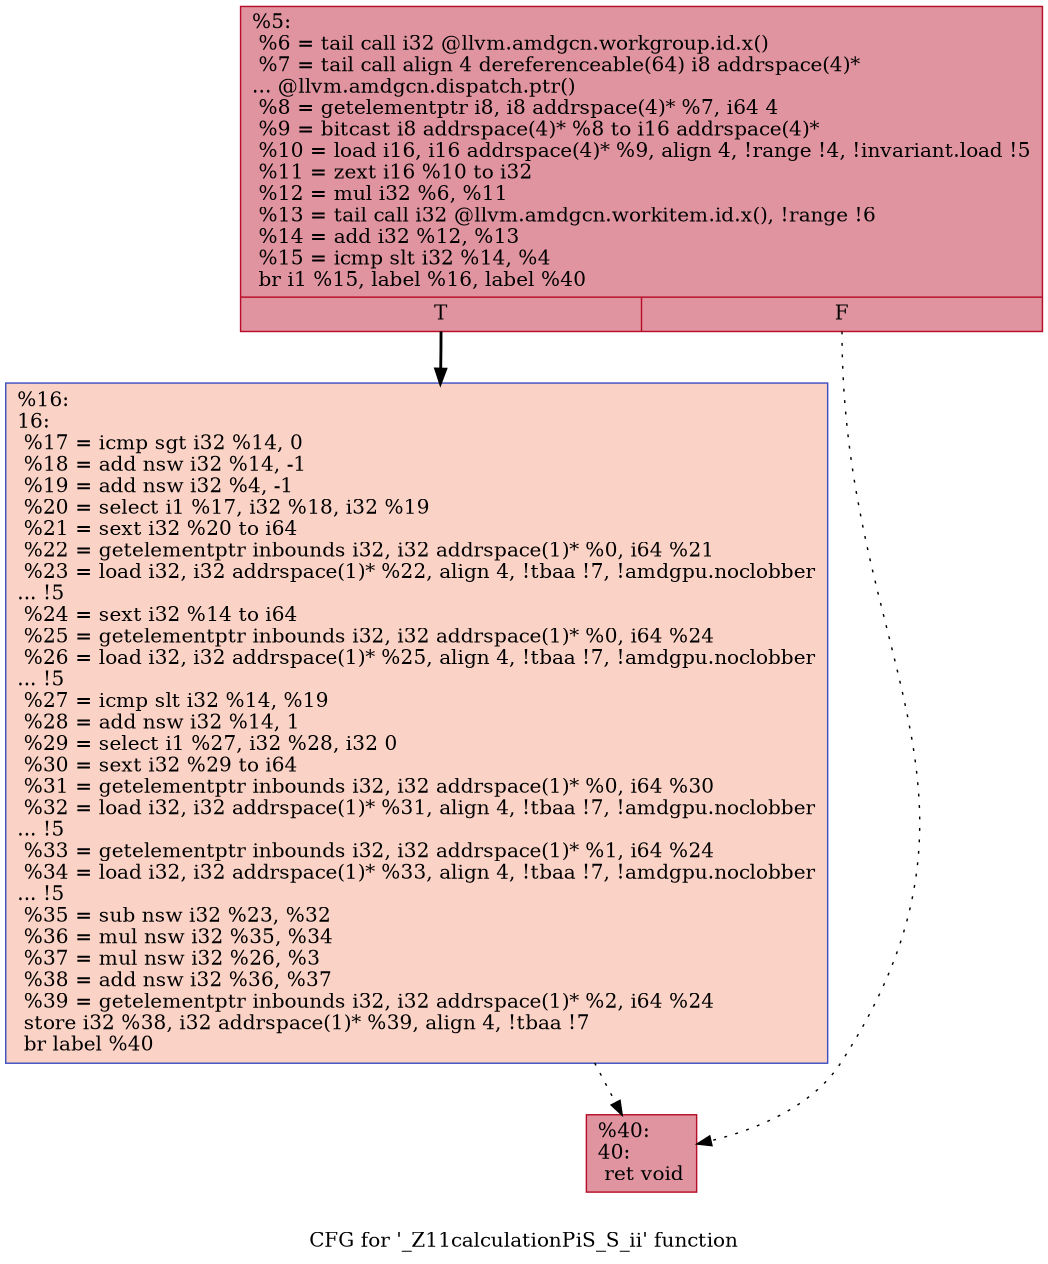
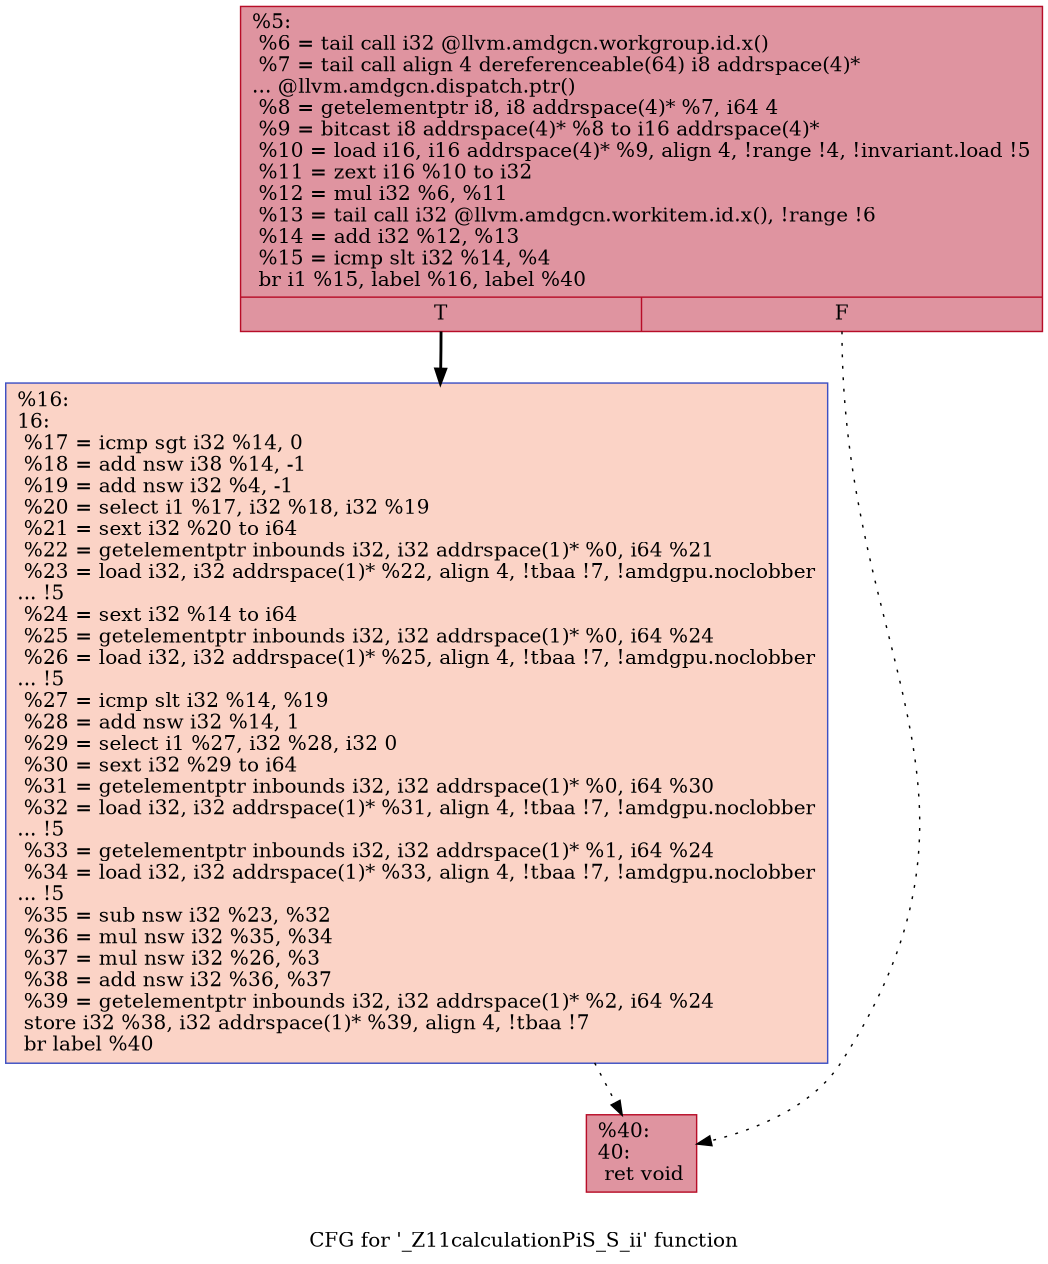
node "%16:": text "%18 = add nsw i32 %14, -1" -> "%18 = add nsw i38 %14, -1"
